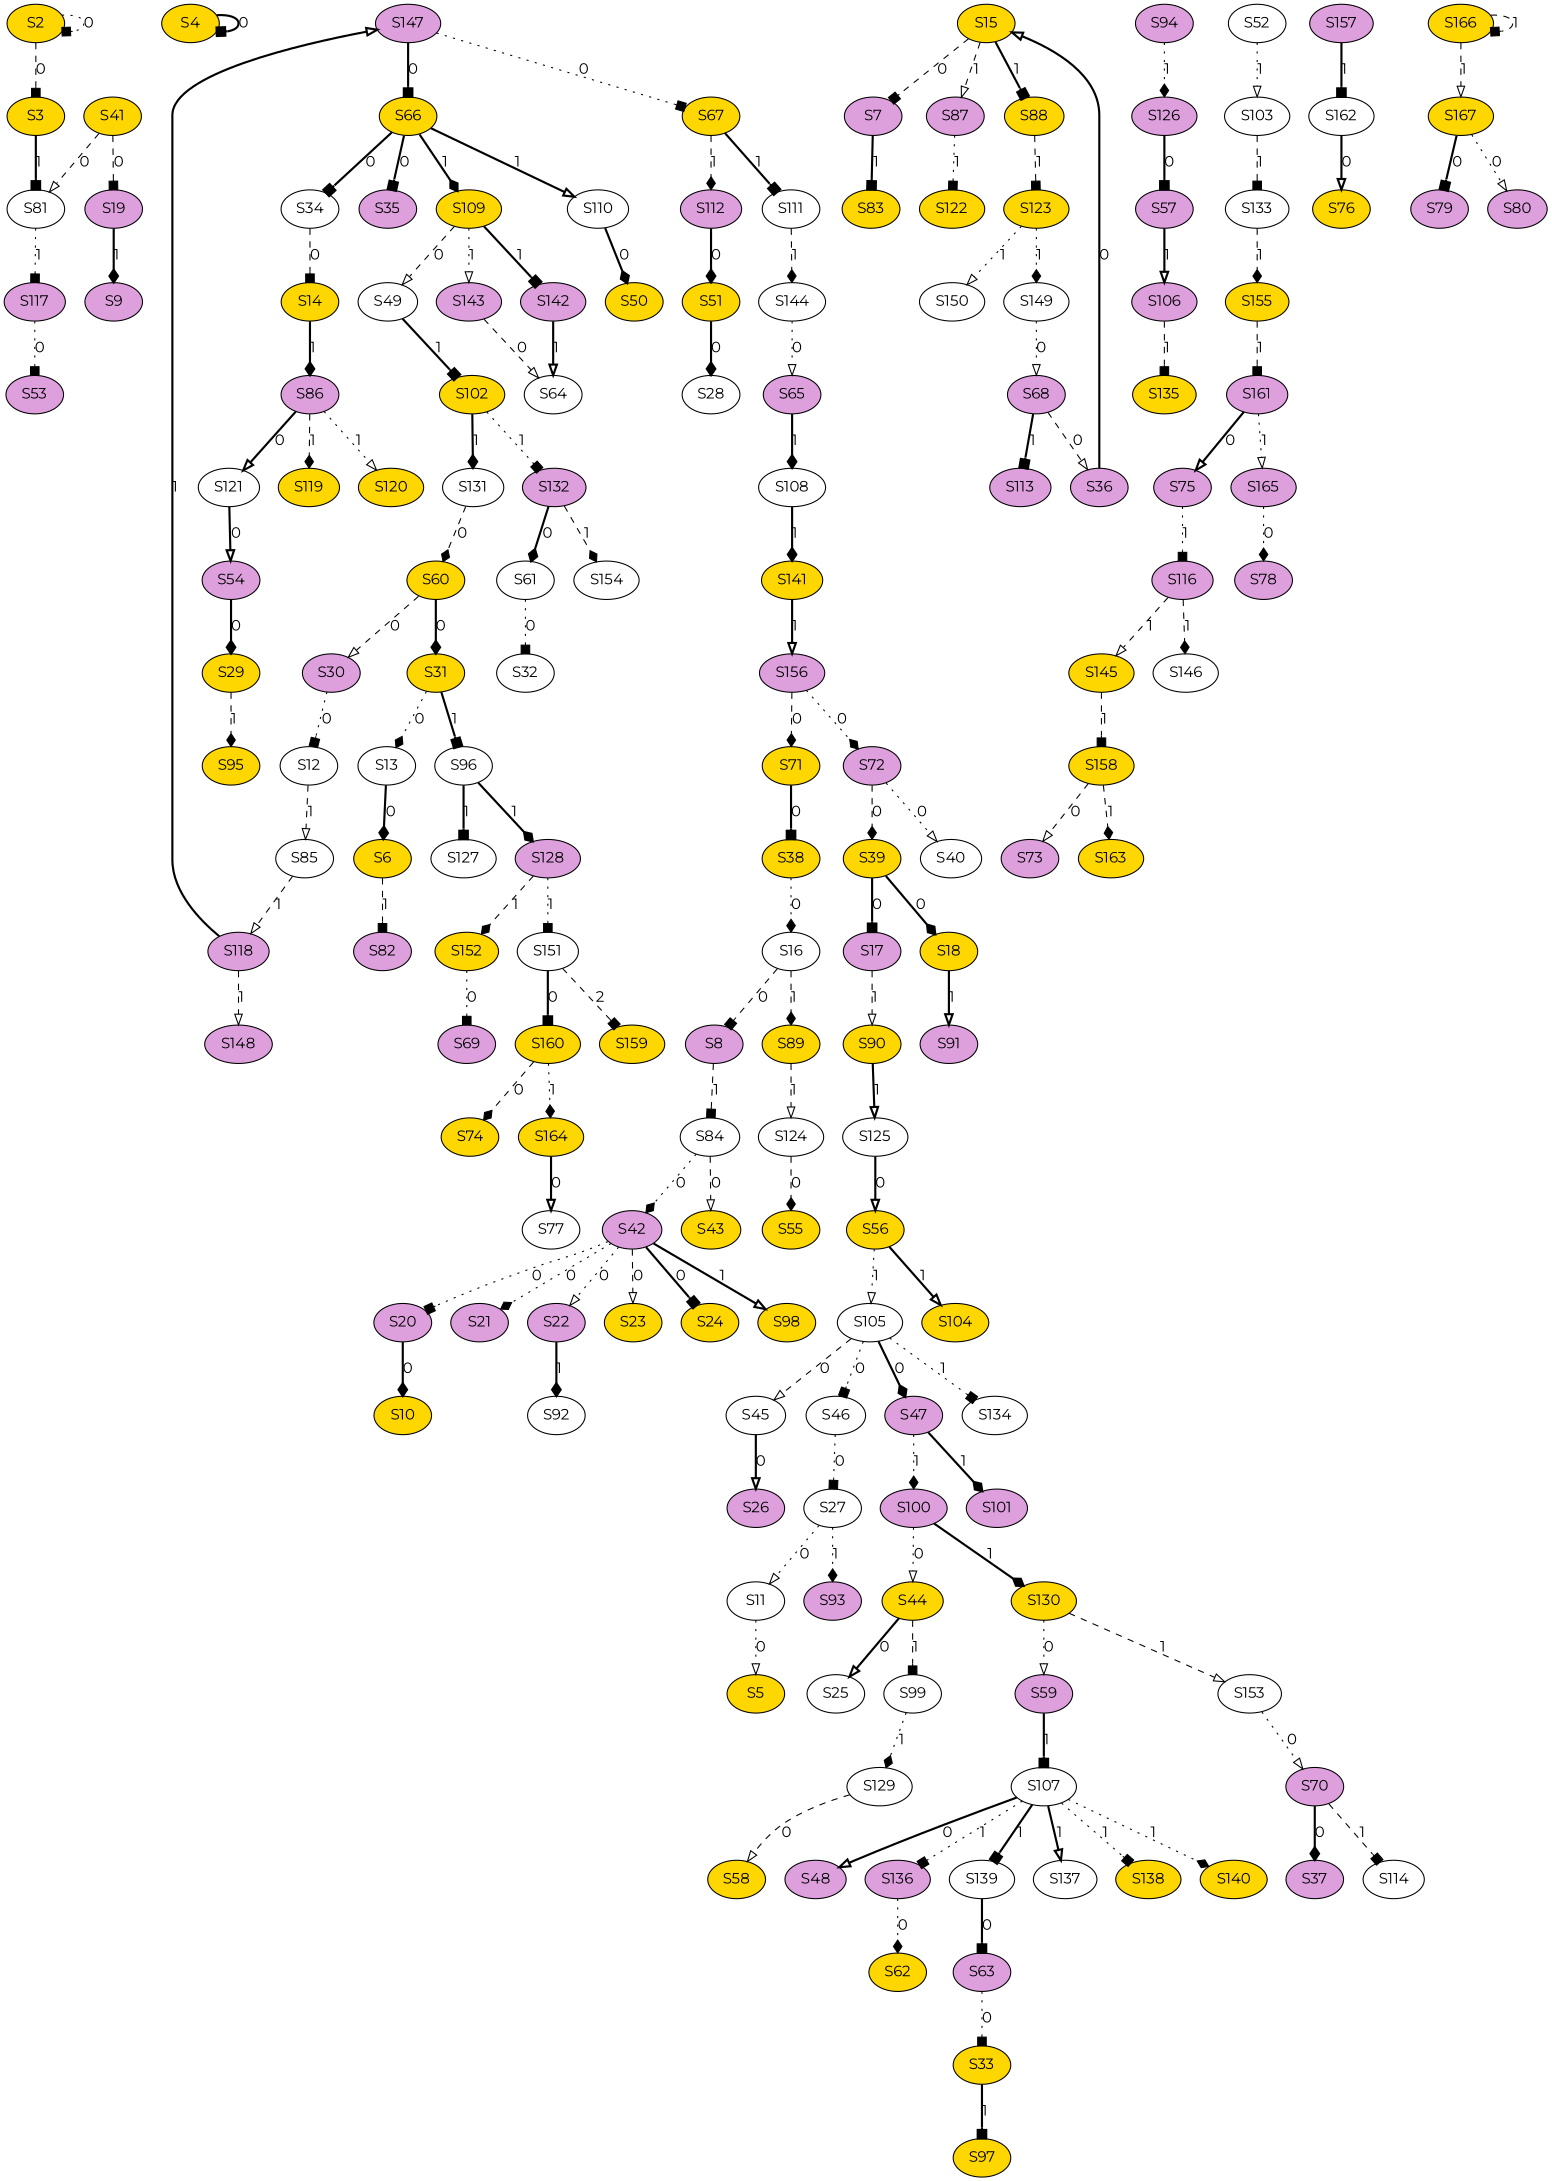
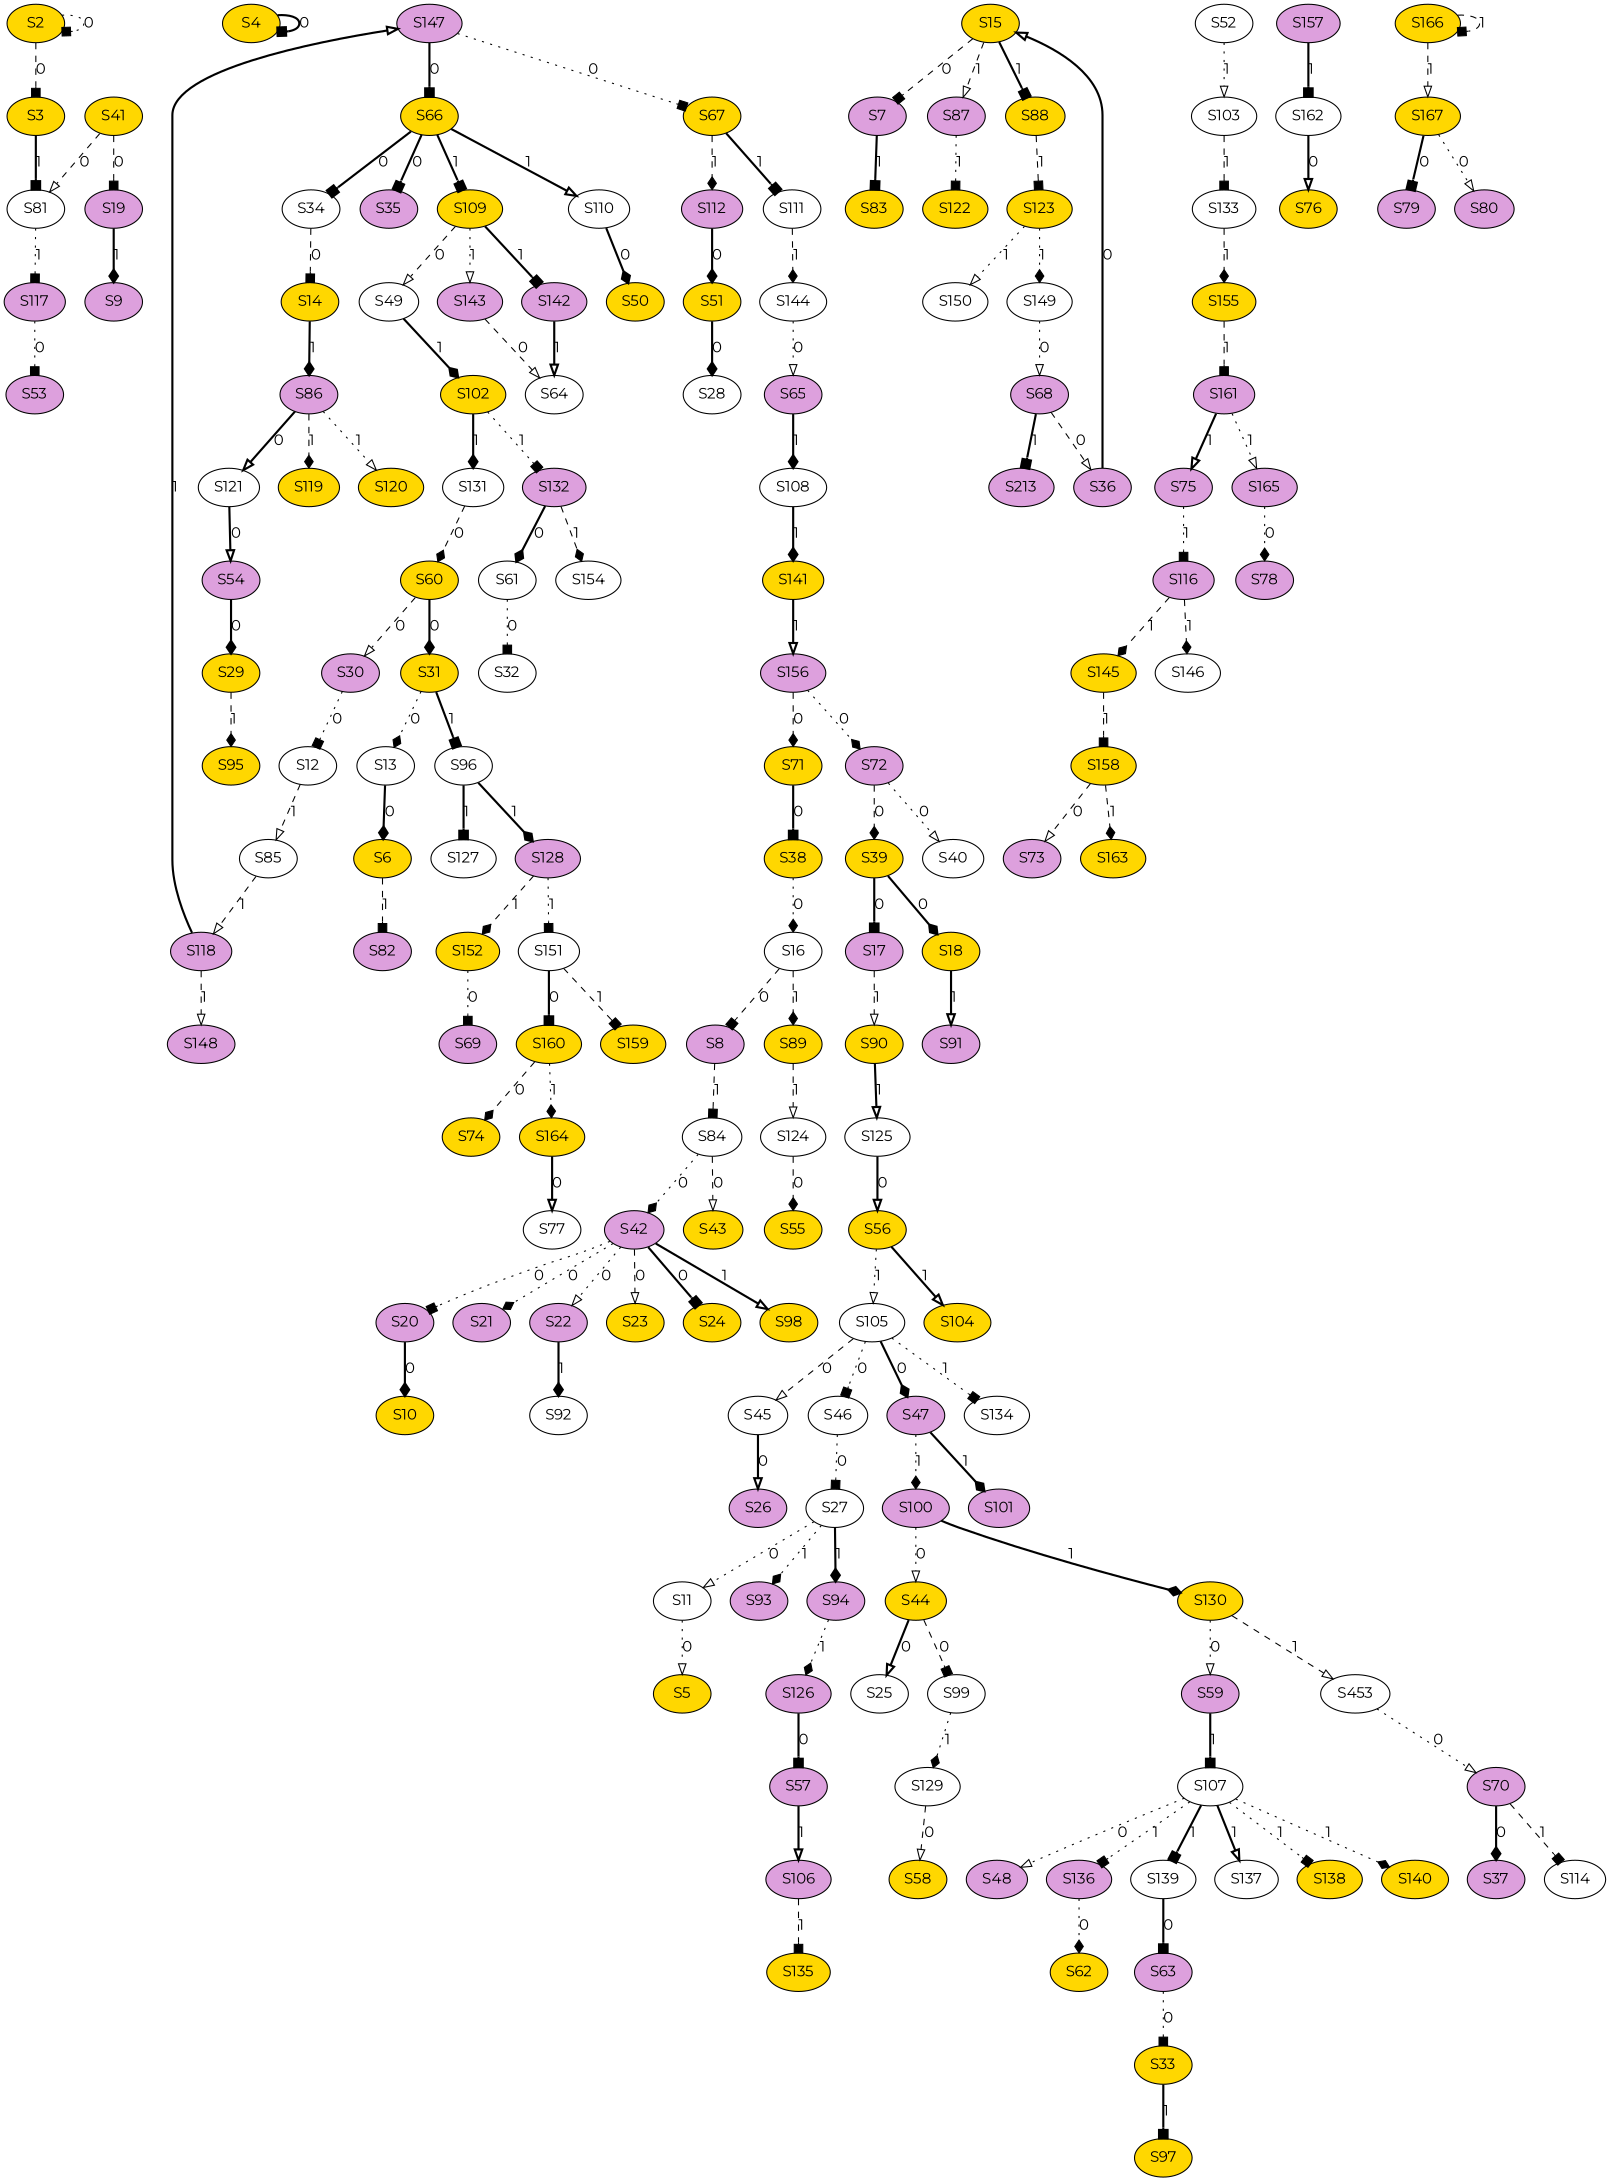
edge "S66" -> "S109": arrowhead diamond -> box
edge "S49" -> "S102": arrowhead box -> diamond
edge "S161" -> "S75": label "0" -> "1"
node "S113": label "S113" -> "S213"
edge "S116" -> "S145": arrowhead onormal -> diamond
edge "S151" -> "S159": label "2" -> "1"
edge "S27" -> "S94": added, label "1"
edge "S44" -> "S99": label "1" -> "0"
node "S153": label "S153" -> "S453"
edge "S107" -> "S48": style bold -> dotted
